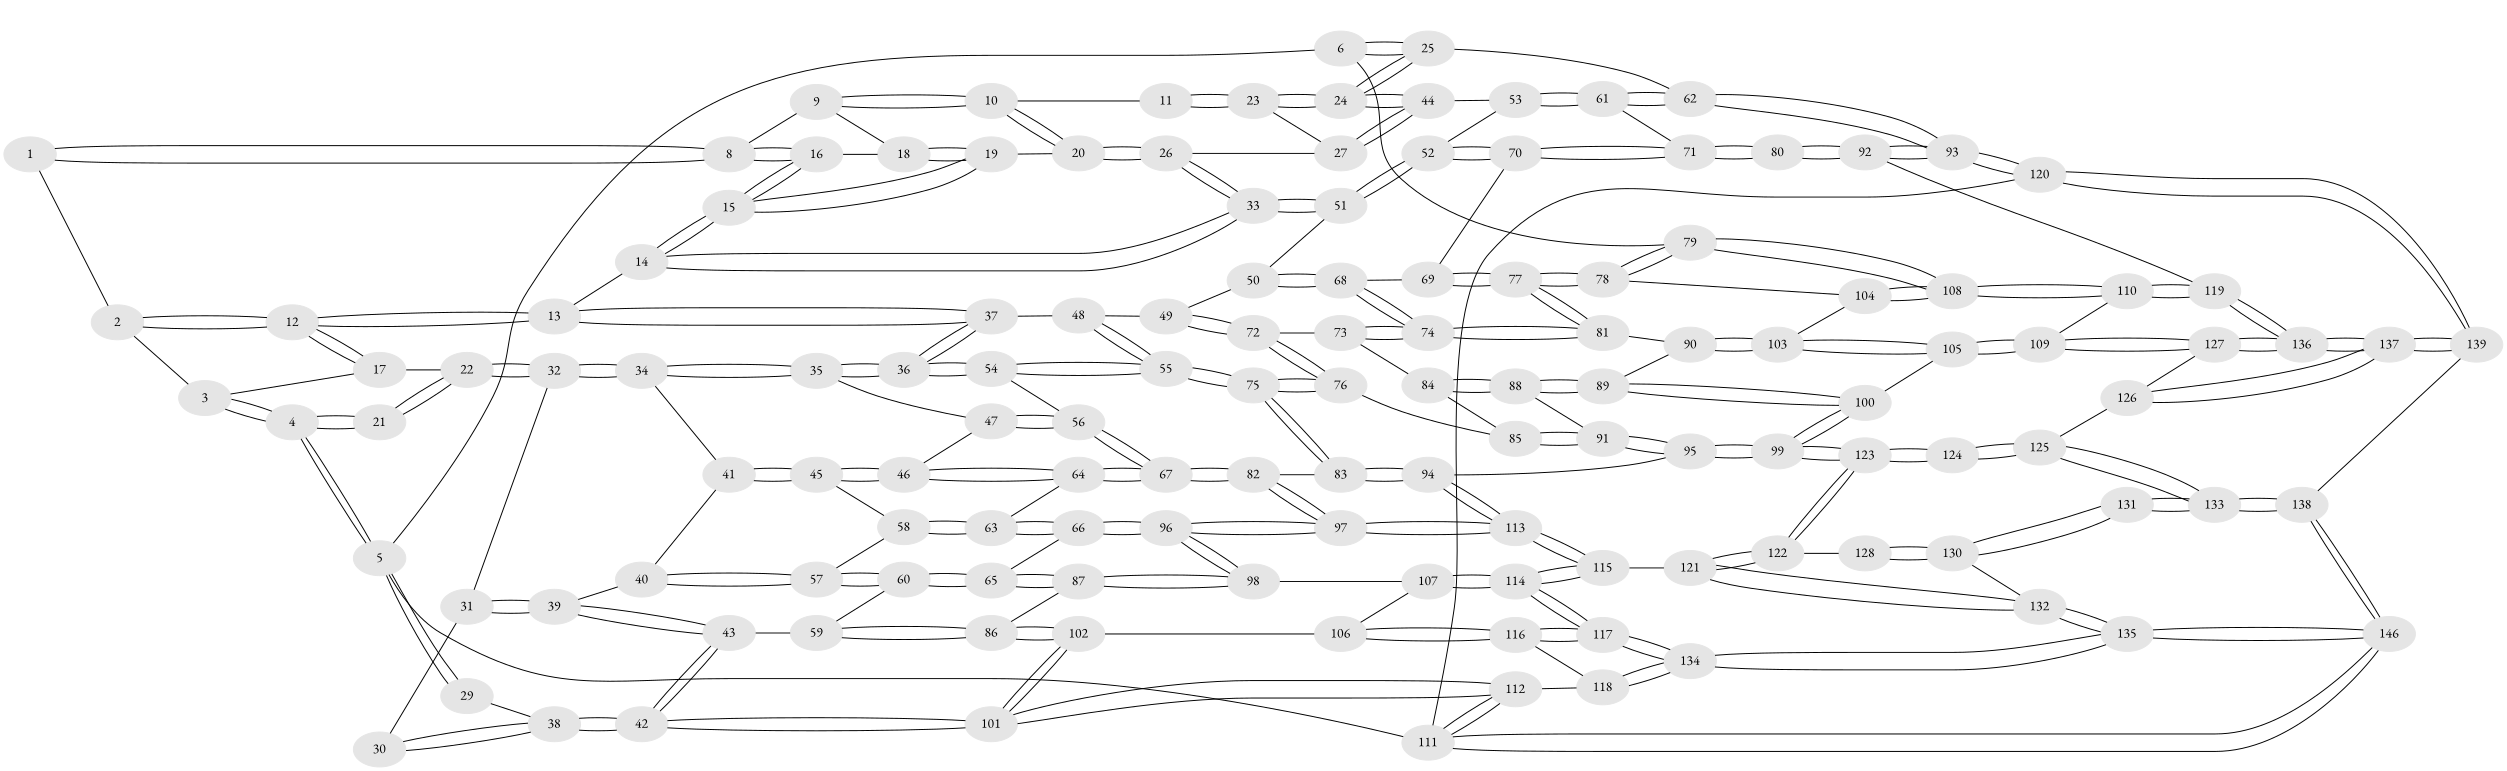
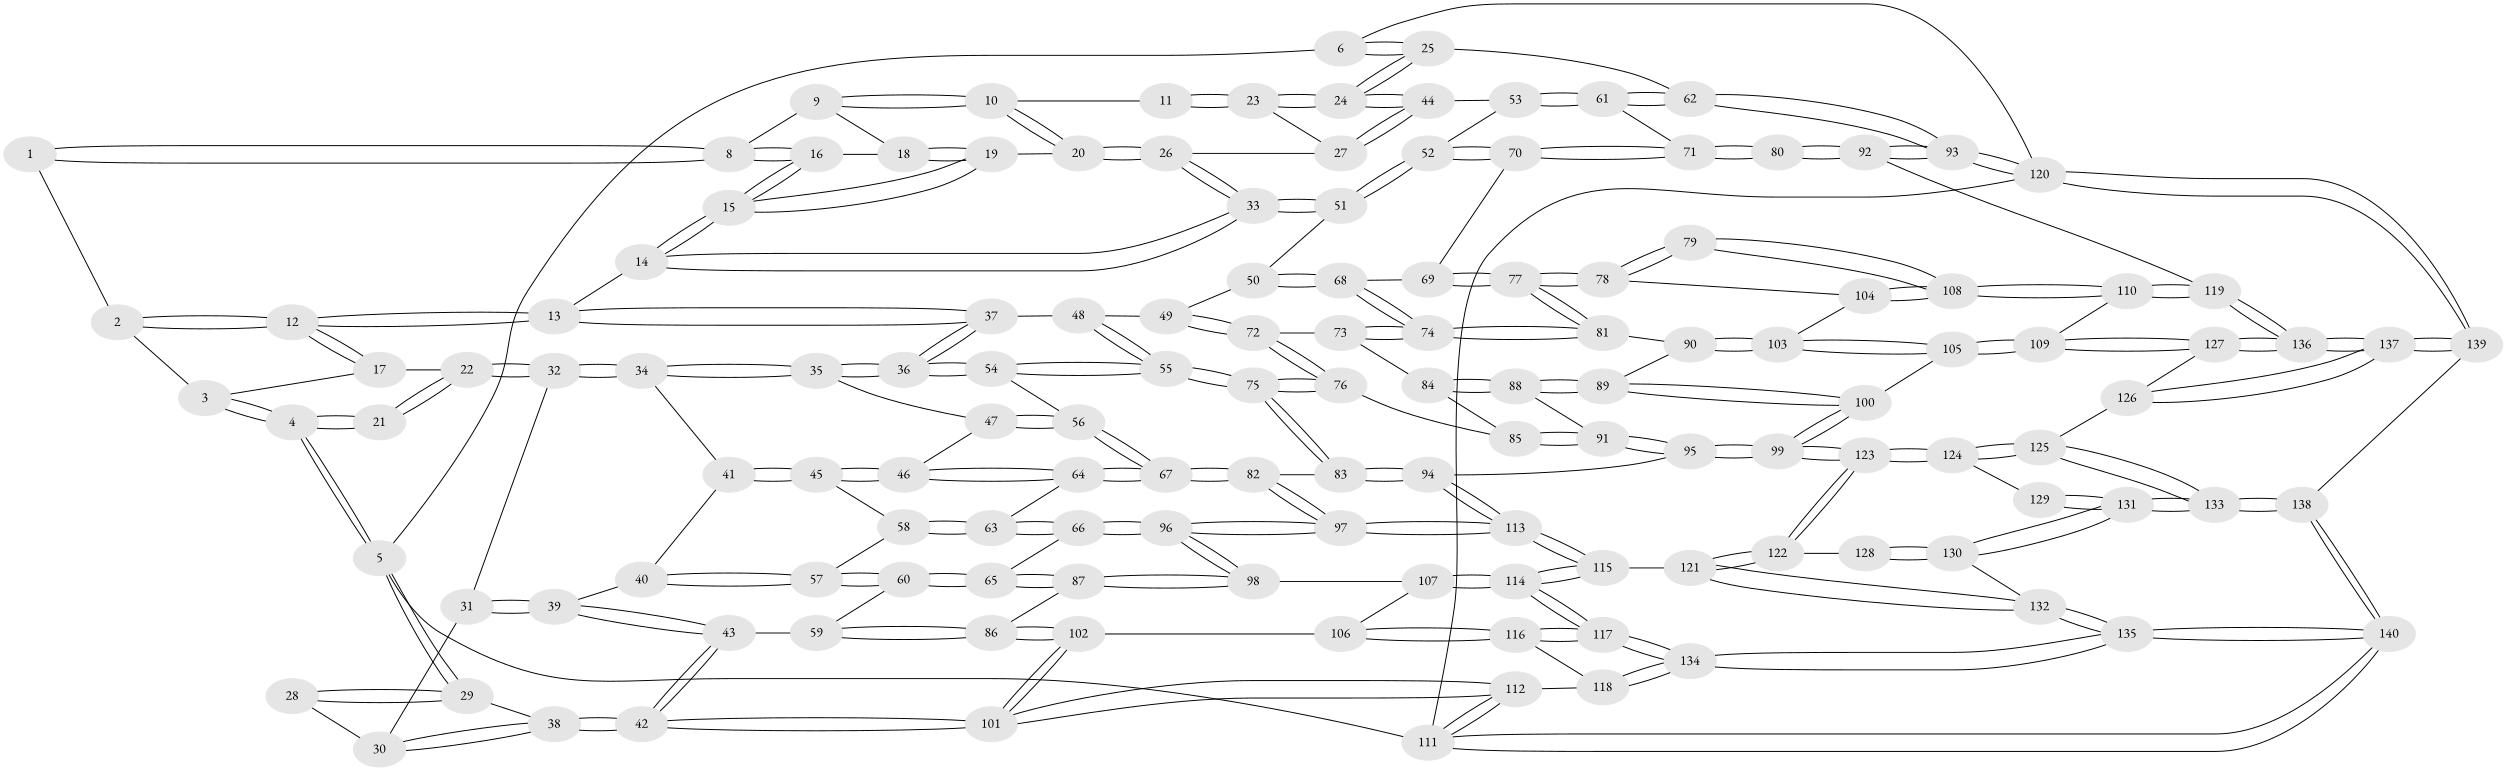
edge "6" -- "79": now "6" -- "120"
node "129": added
node "146": label "146" -> "140"
node "28": added
